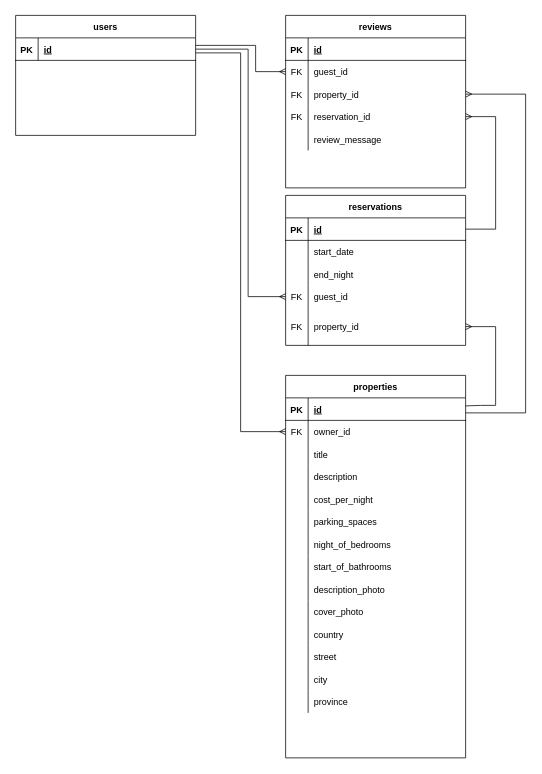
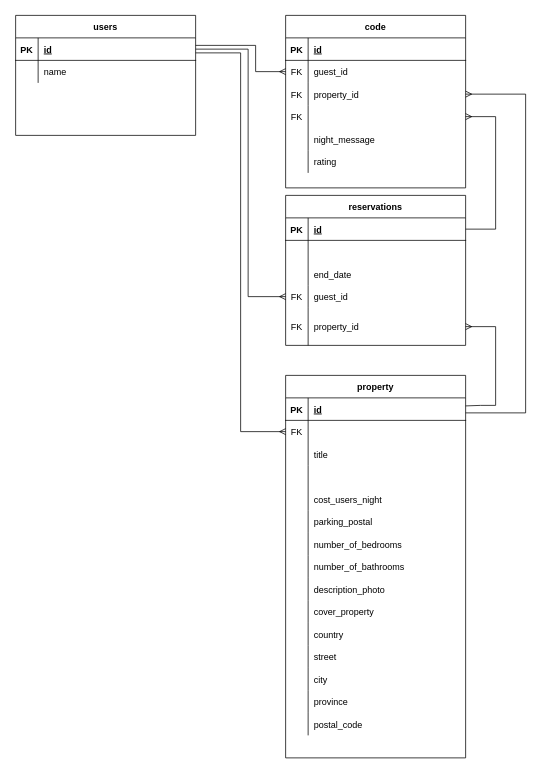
node "reviews": label "reviews" -> "code"
node "name": added
node "reservation_id": removed
node "review_message": label "review_message" -> "night_message"
node "rating": added
node "start_date": removed
node "end_night": label "end_night" -> "end_date"
node "properties": label "properties" -> "property"
node "owner_id": removed
node "description": removed
node "cost_per_night": label "cost_per_night" -> "cost_users_night"
node "parking_spaces": label "parking_spaces" -> "parking_postal"
node "night_of_bedrooms": label "night_of_bedrooms" -> "number_of_bedrooms"
node "start_of_bathrooms": label "start_of_bathrooms" -> "number_of_bathrooms"
node "cover_photo": label "cover_photo" -> "cover_property"
node "postal_code": added
